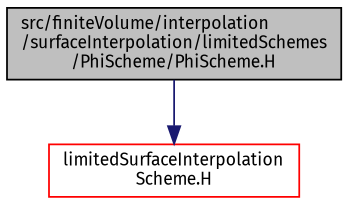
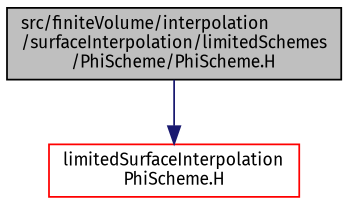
node "limitedSurfaceInterpolation Scheme.H": label "limitedSurfaceInterpolation Scheme.H" -> "limitedSurfaceInterpolation PhiScheme.H"
